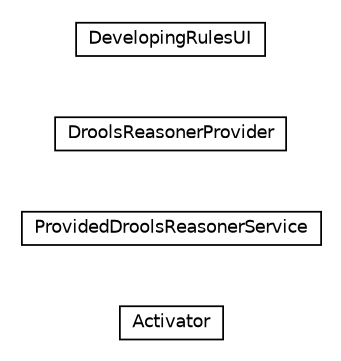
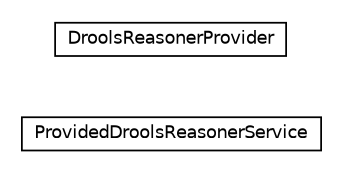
node "DevelopingRulesUI": removed
node "Activator": removed
